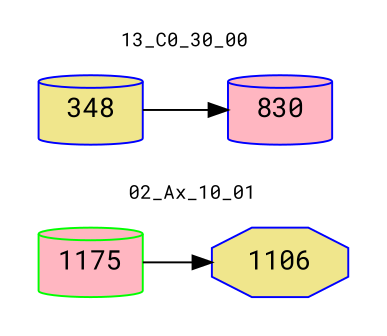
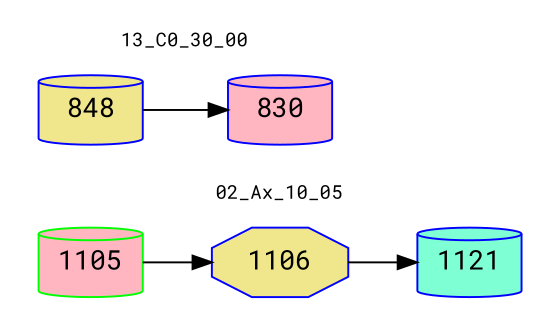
node "348": label "348" -> "848"
cluster "02_Ax_10_01": label "02_Ax_10_01" -> "02_Ax_10_05"
node "1175": label "1175" -> "1105"
node "1121": added
